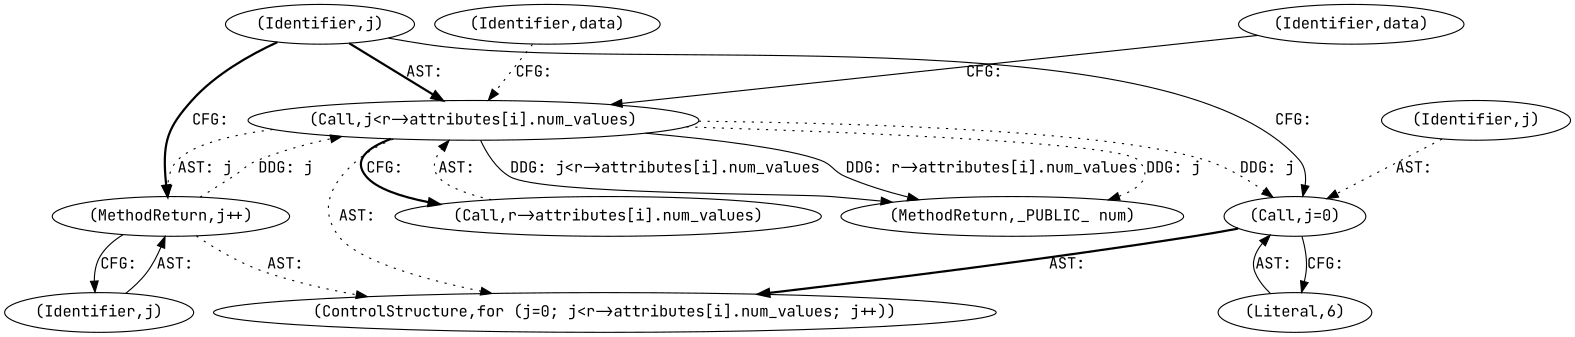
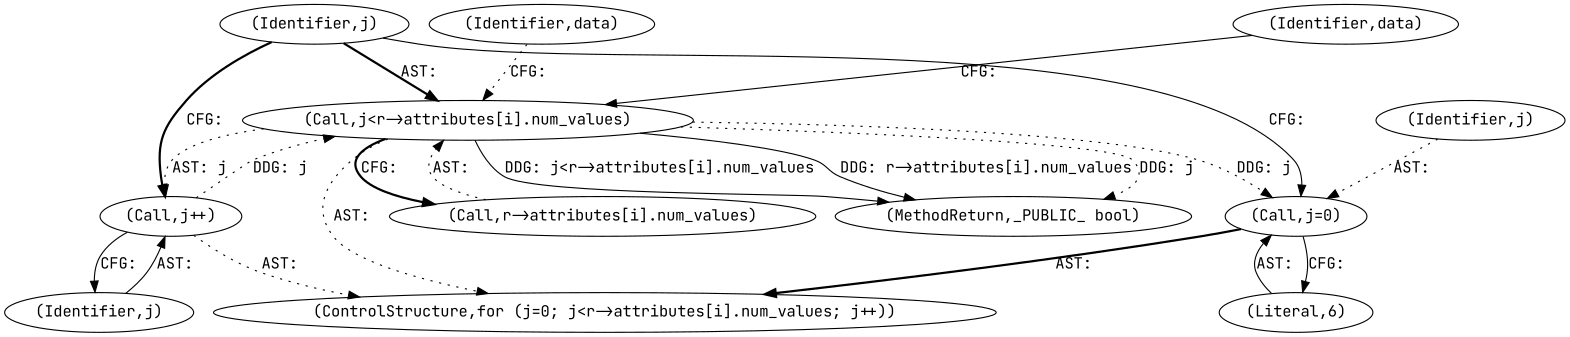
node "(MethodReturn,j++)": label "(MethodReturn,j++)" -> "(Call,j++)"
node "(MethodReturn,_PUBLIC_ num)": label "(MethodReturn,_PUBLIC_ num)" -> "(MethodReturn,_PUBLIC_ bool)"
